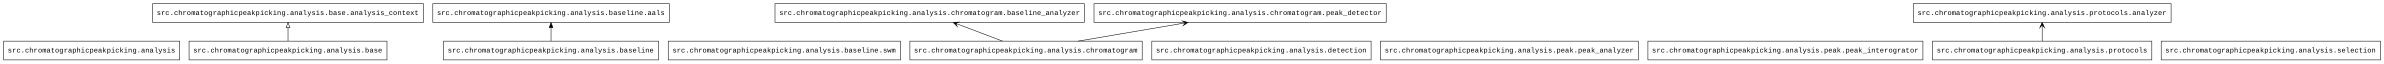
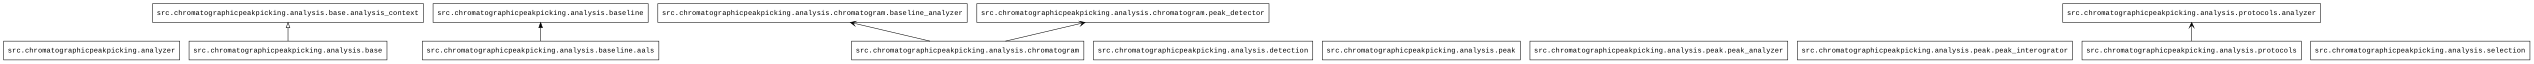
edge "src.chromatographicpeakpicking.analysis.baseline" -> "src.chromatographicpeakpicking.analysis.baseline.aals": reversed
node "src.chromatographicpeakpicking.analysis": label "src.chromatographicpeakpicking.analysis" -> "src.chromatographicpeakpicking.analyzer"
node "src.chromatographicpeakpicking.analysis.baseline.swm": removed
node "src.chromatographicpeakpicking.analysis.peak": added
